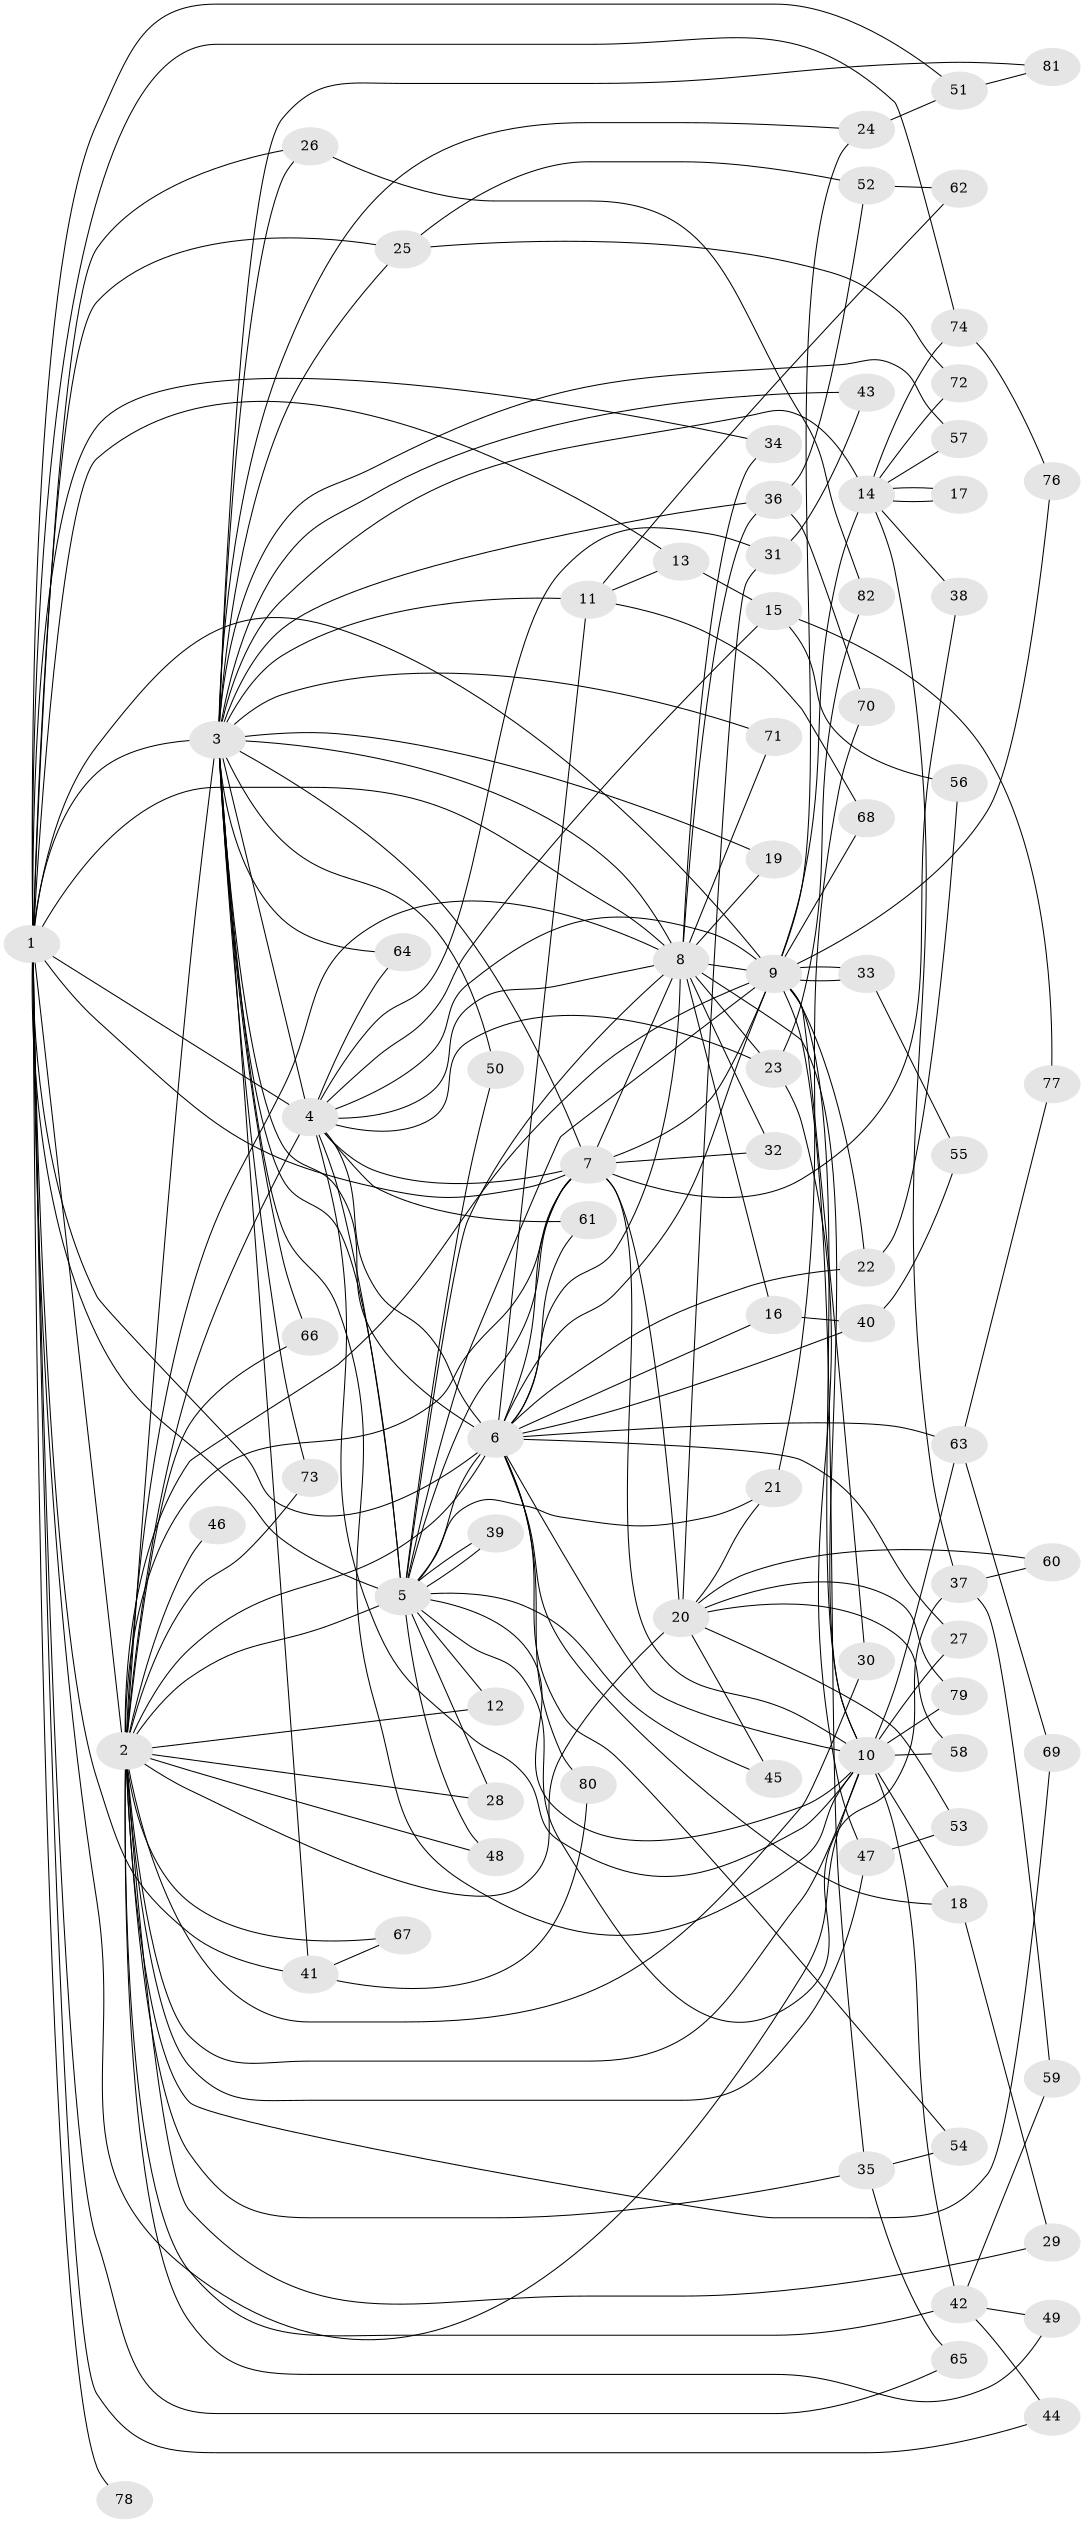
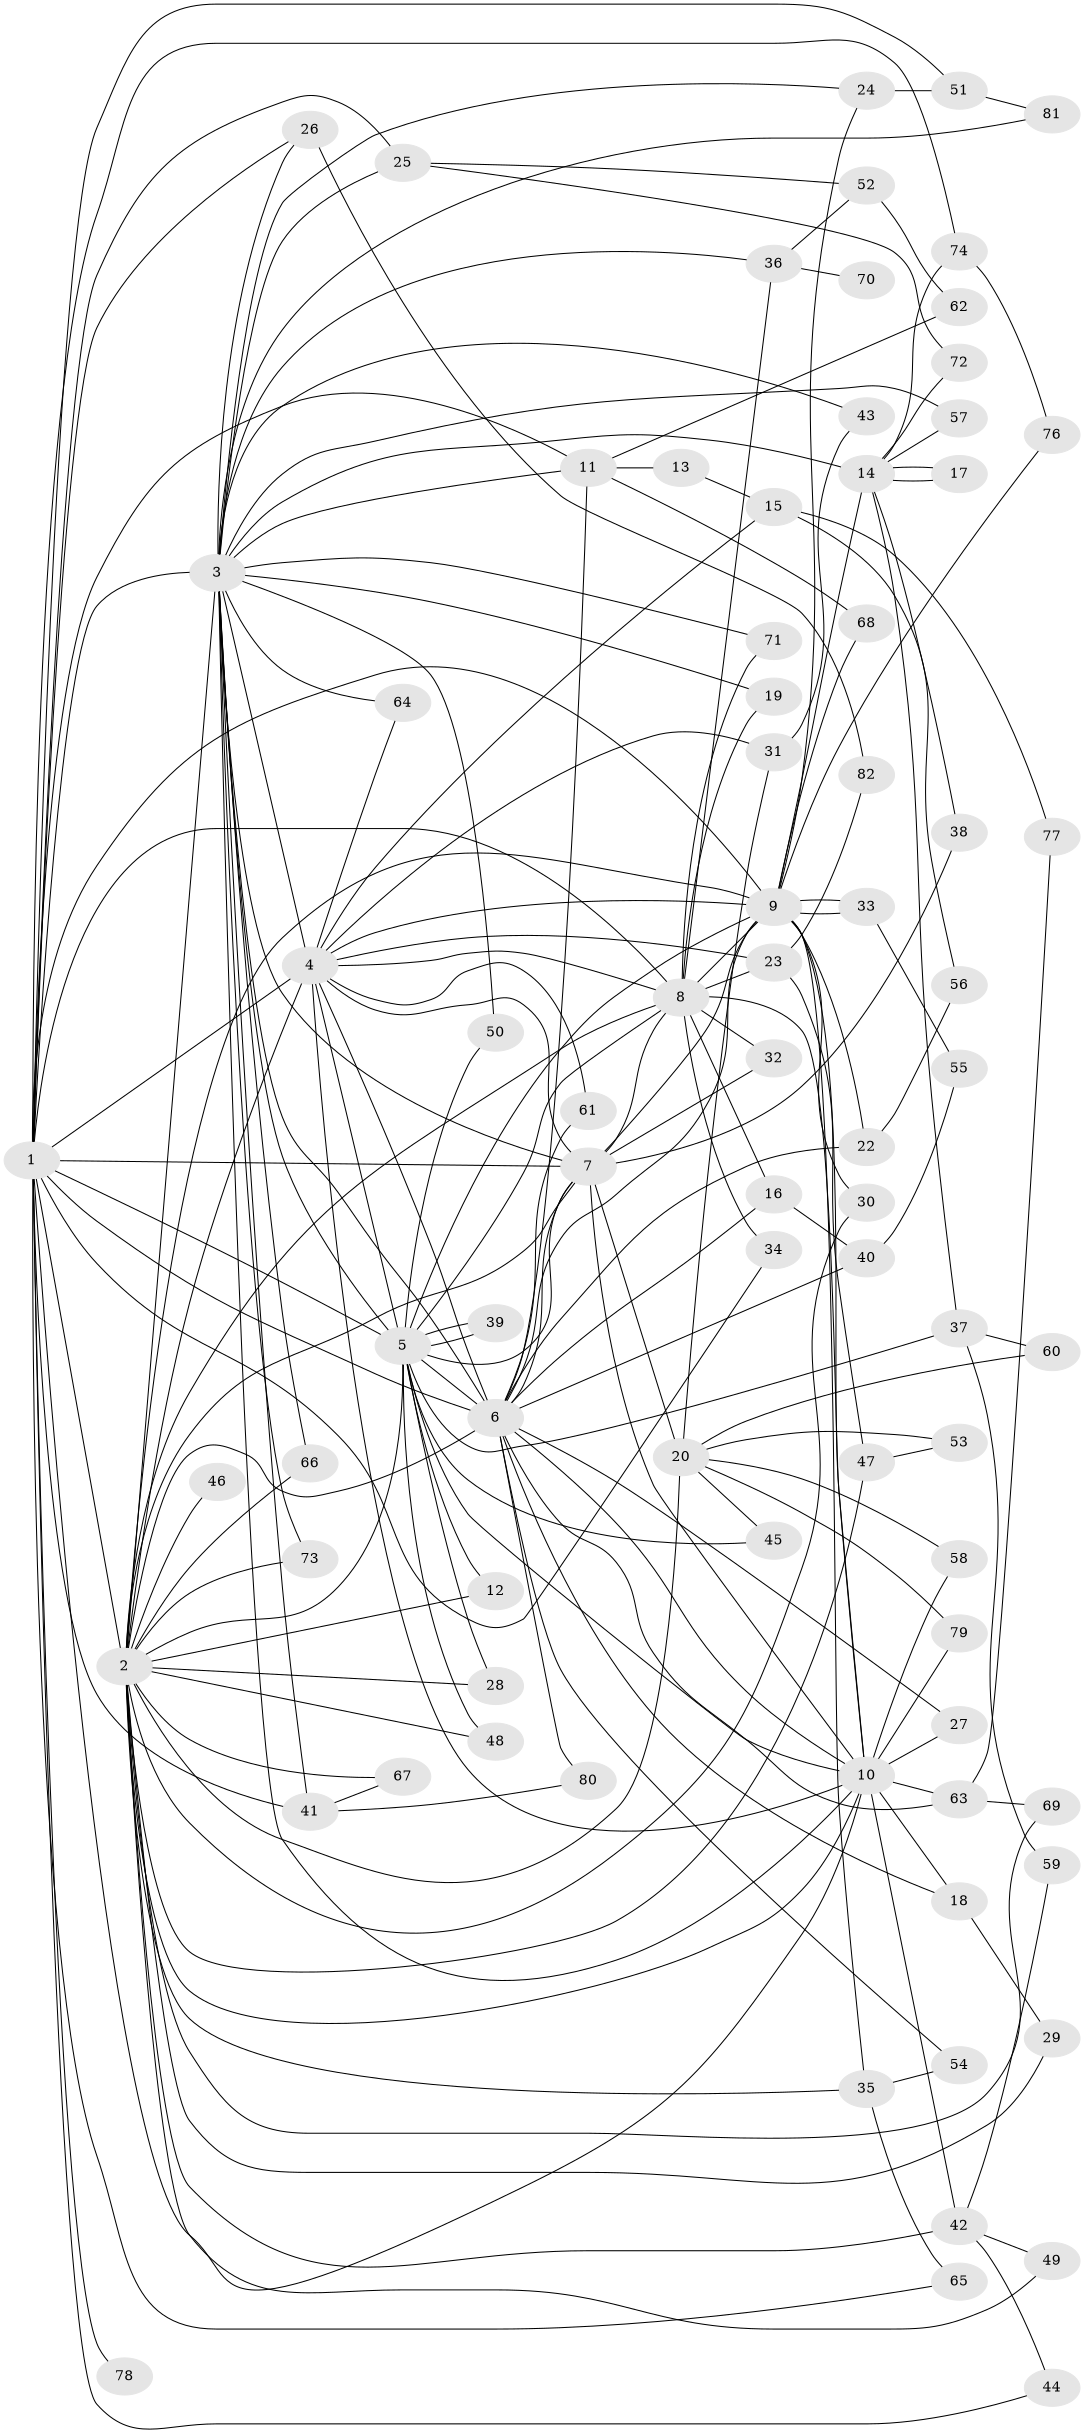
edge "13" -- "1": now "11" -- "1"
edge "3" -- "8": removed
edge "8" -- "6": removed
node "21": removed
